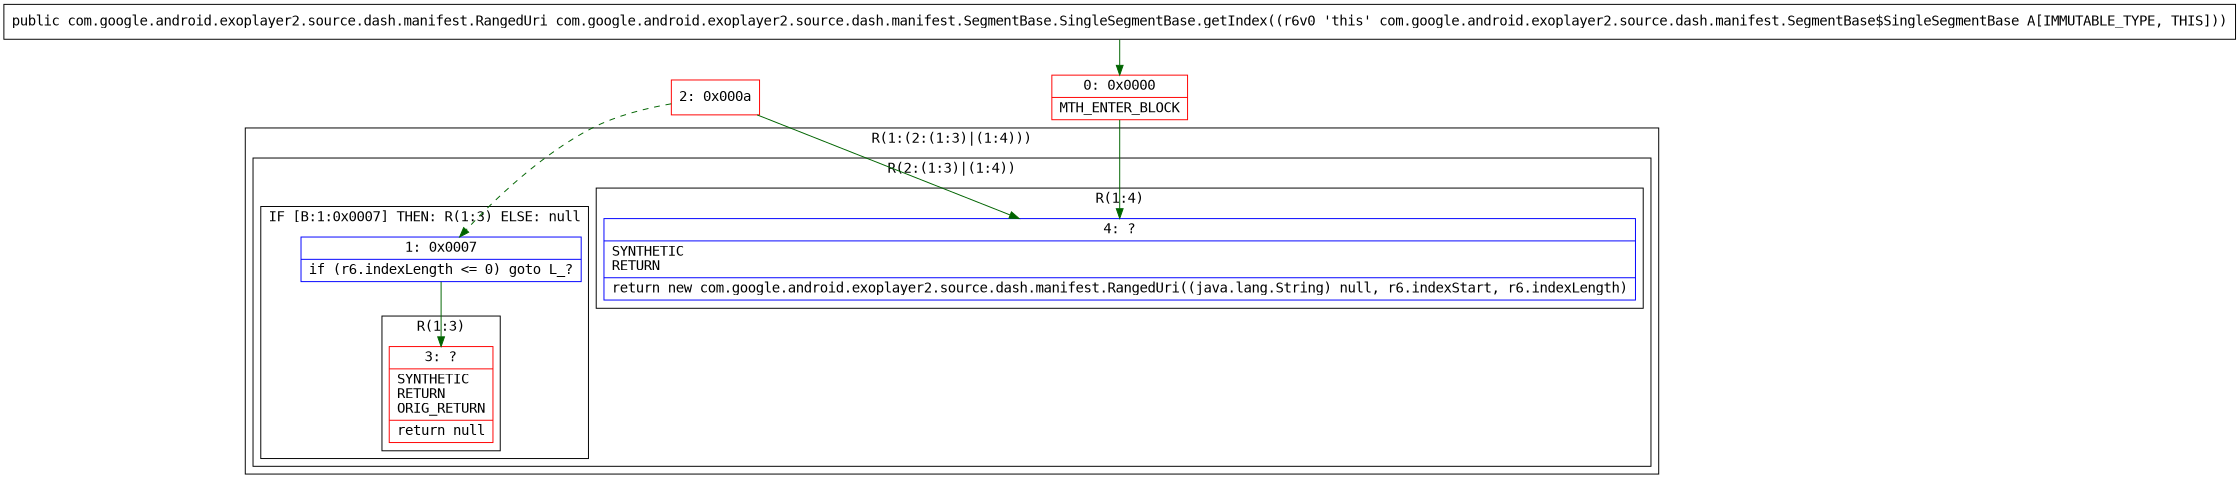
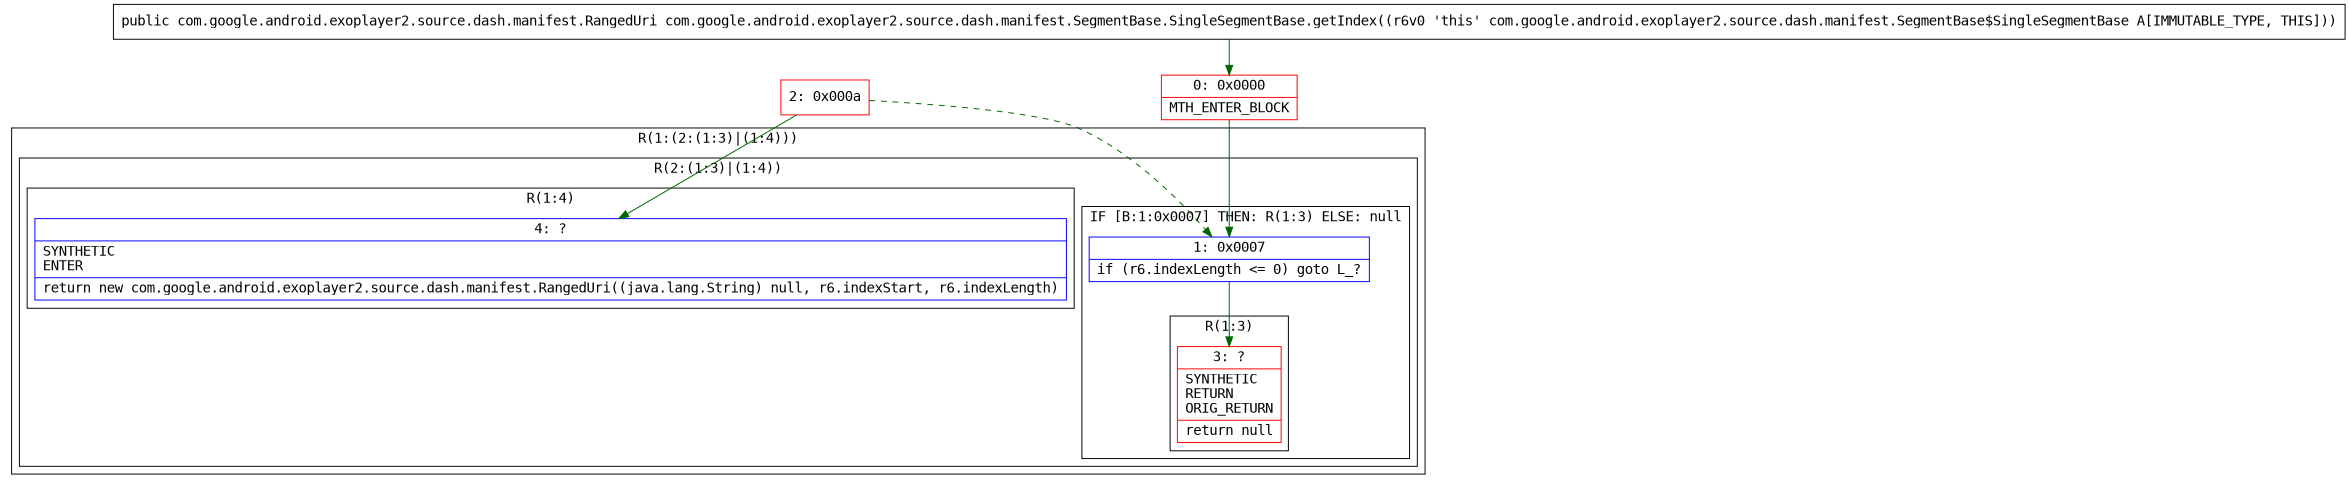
edge "0: 0x0000" -> "4: ?": now "0: 0x0000" -> "1: 0x0007"
node "4: ?": text "RETURN" -> "ENTER"
